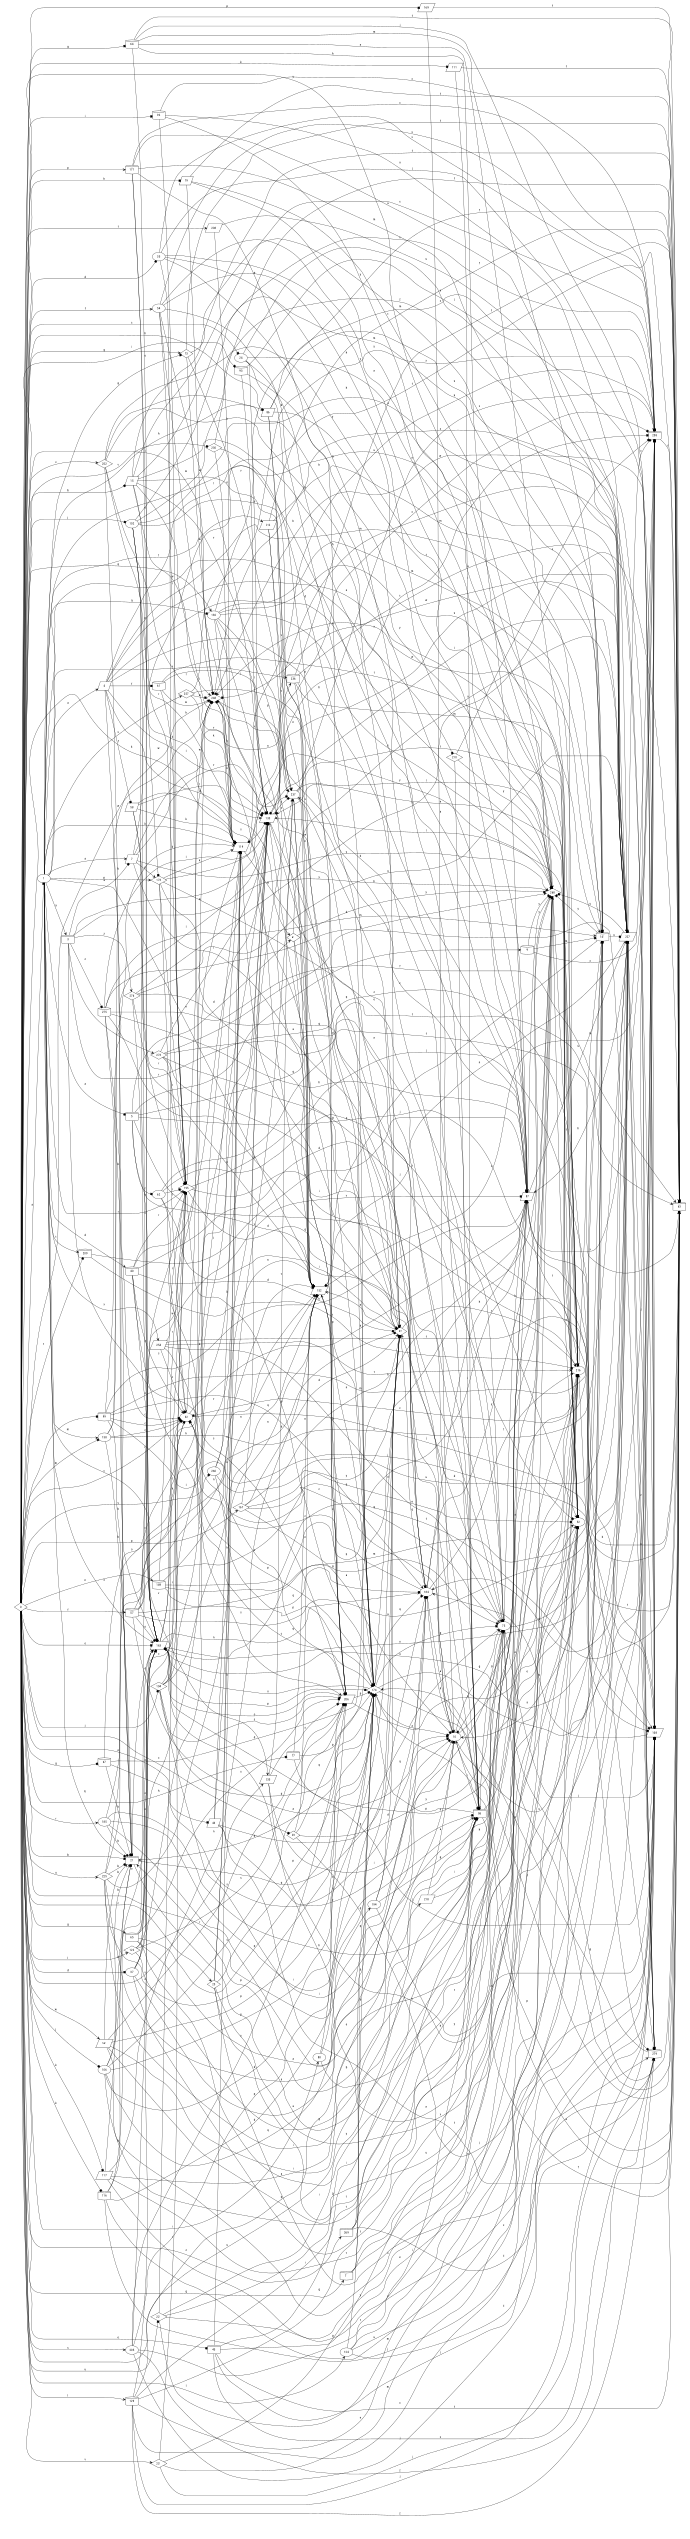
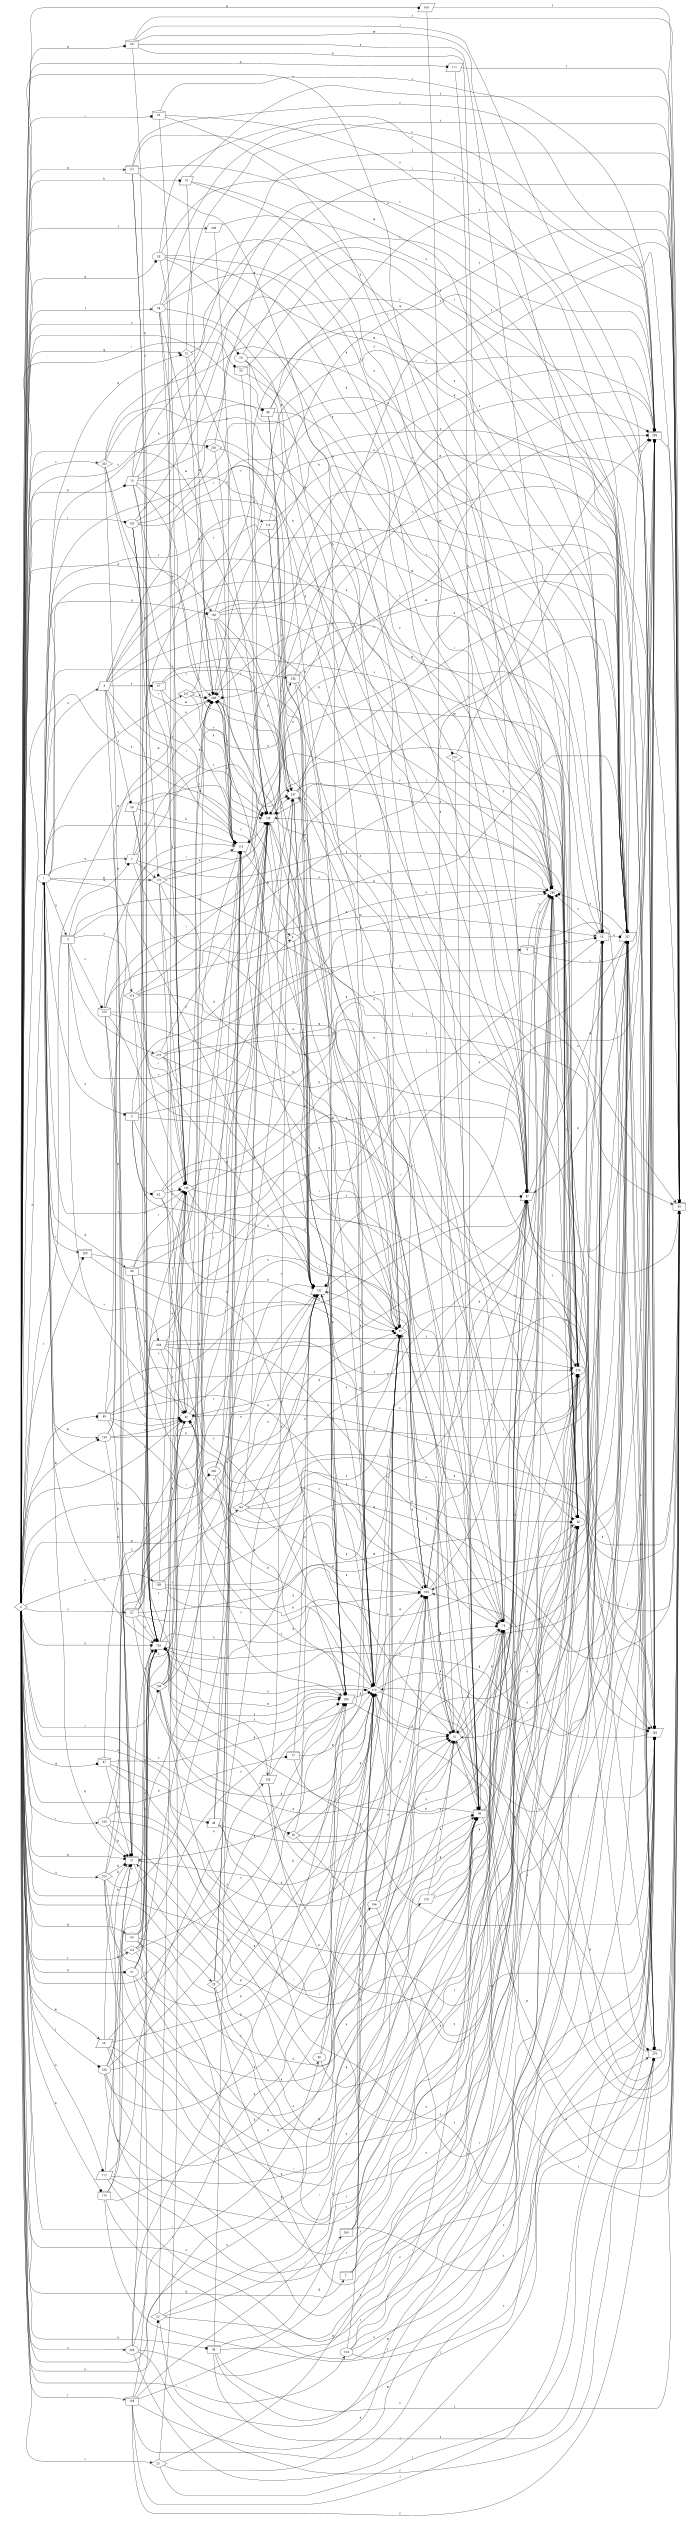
edge "67" -> "141": added, label "m"
edge "29" -> "206": now "29" -> "184"
